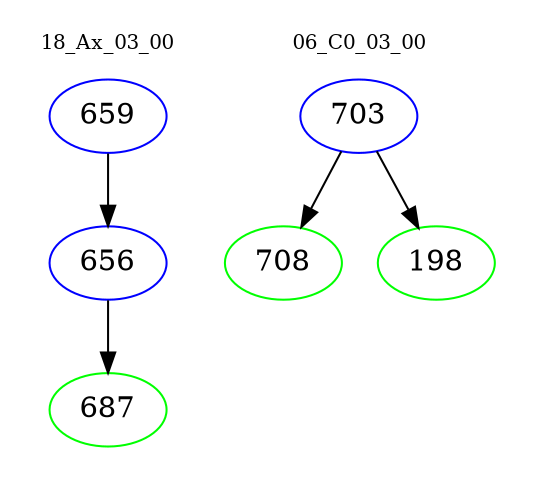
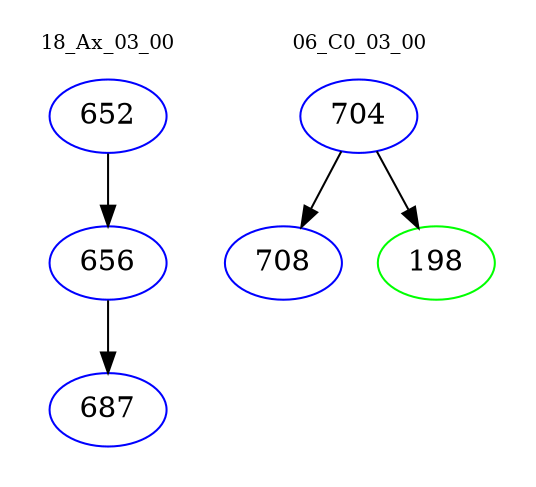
node "659": label "659" -> "652"
node "703": label "703" -> "704"
node "708": color green -> blue
node "687": color green -> blue
